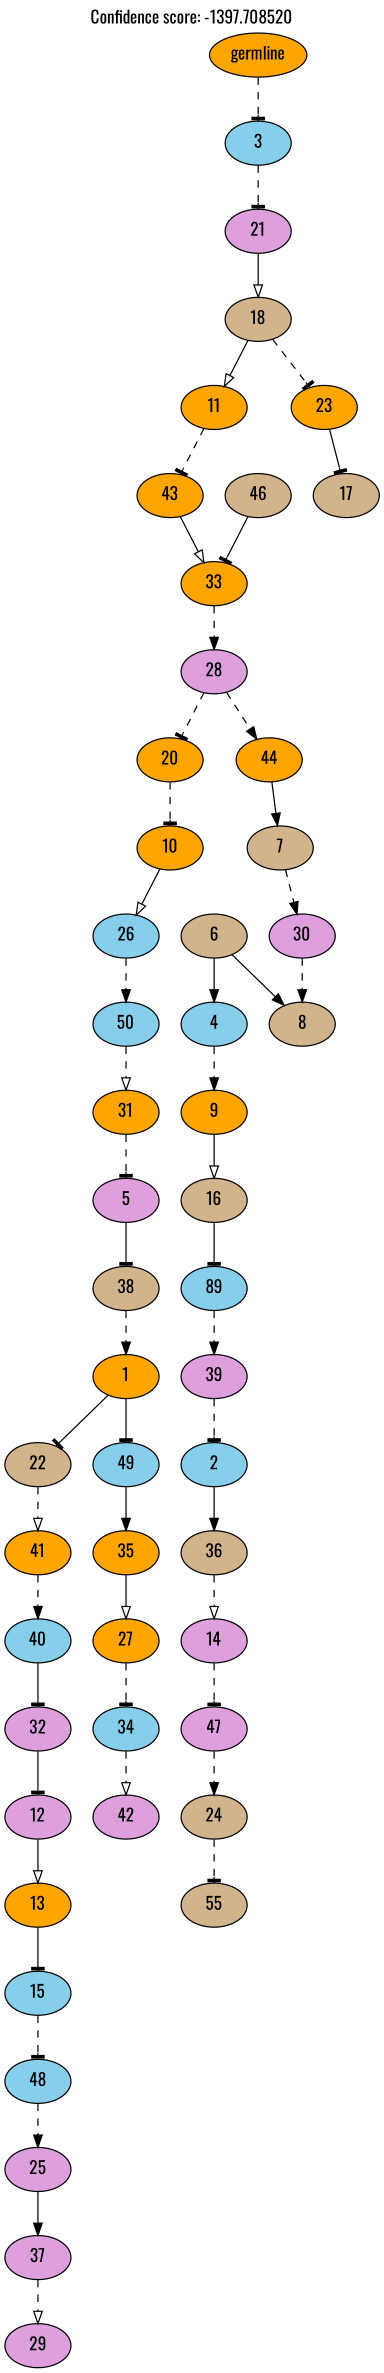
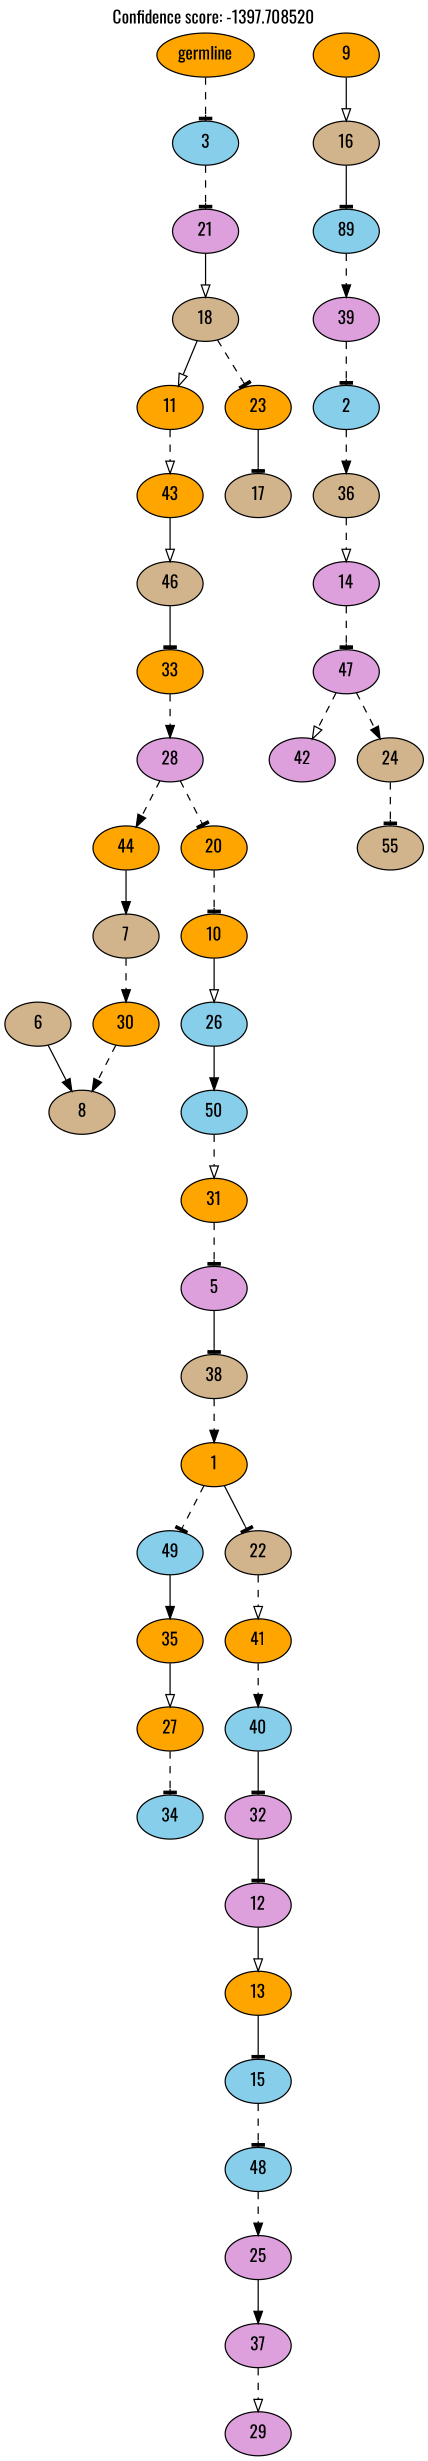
edge "11" -> "43": arrowhead tee -> onormal
edge "43" -> "33": now "43" -> "46"
node "30": fillcolor plum -> orange
edge "26" -> "50": style dashed -> solid
node "4": removed
edge "1" -> "49": style solid -> dashed
edge "2" -> "36": style solid -> dashed
edge "34" -> "42": now "47" -> "42"
